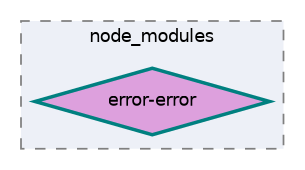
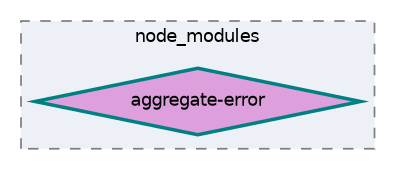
node "error-error": label "error-error" -> "aggregate-error"
